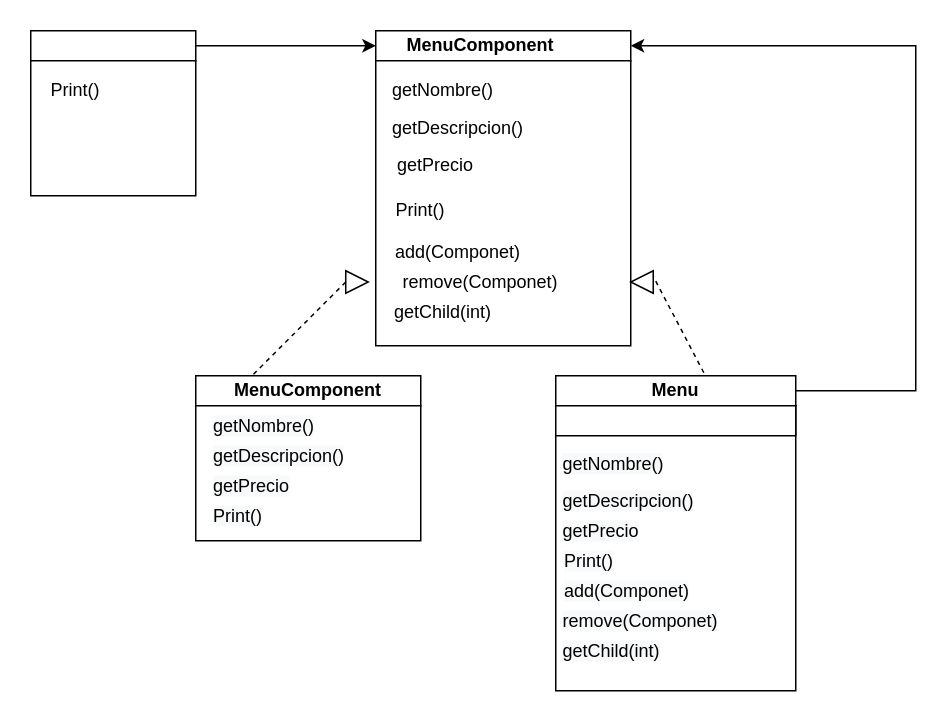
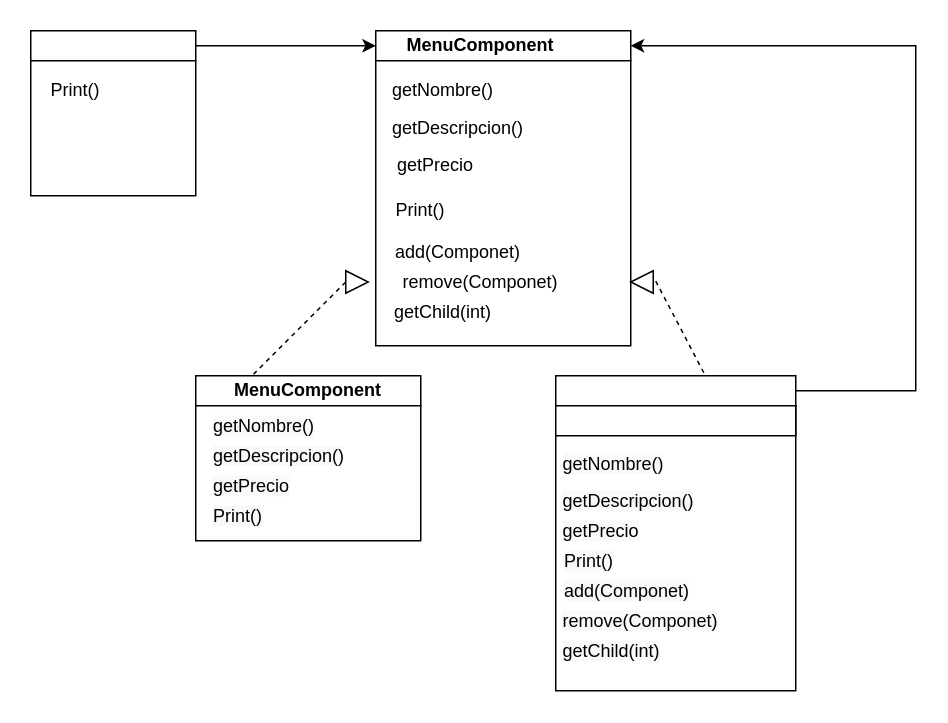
node "Menu": removed
